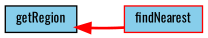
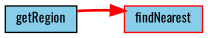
edge "findNearest" -> "getRegion": reversed
